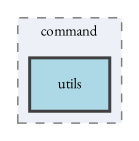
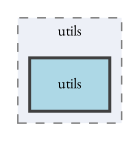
cluster "command": label "command" -> "utils"
